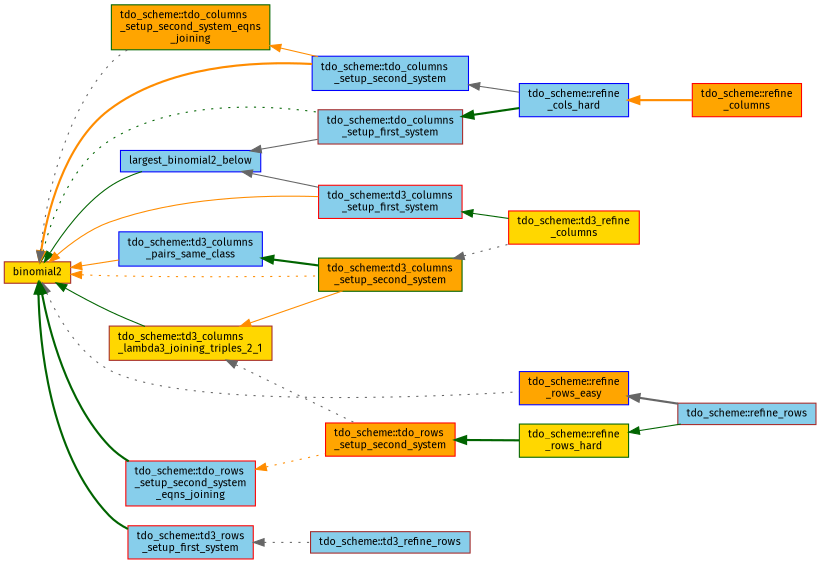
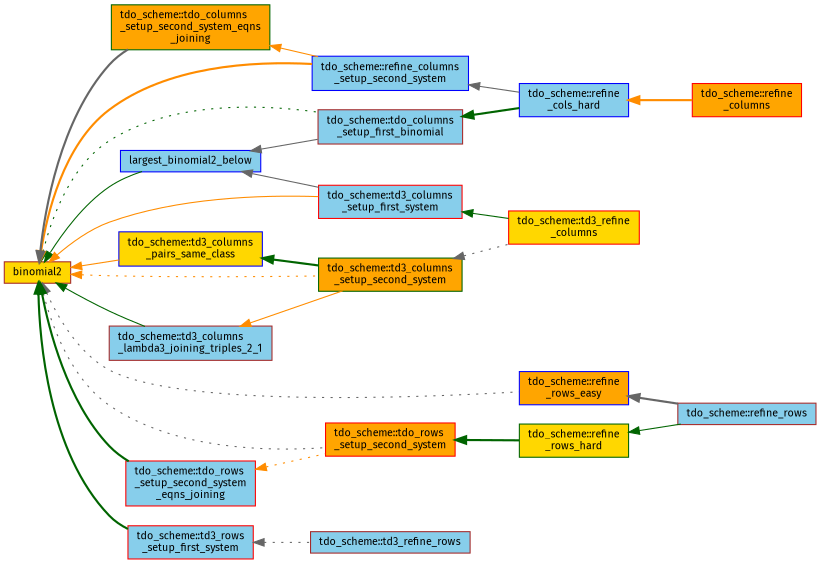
node "tdo_scheme::tdo_columns _setup_second_system": label "tdo_scheme::tdo_columns _setup_second_system" -> "tdo_scheme::refine_columns _setup_second_system"
node "tdo_scheme::tdo_columns _setup_first_system": label "tdo_scheme::tdo_columns _setup_first_system" -> "tdo_scheme::tdo_columns _setup_first_binomial"
edge "tdo_scheme::tdo_columns _setup_second_system_eqns _joining" -> "binomial2": style dotted -> bold
node "tdo_scheme::td3_columns _pairs_same_class": fillcolor skyblue -> gold
node "tdo_scheme::td3_columns _lambda3_joining_triples_2_1": fillcolor gold -> skyblue
edge "tdo_scheme::tdo_rows _setup_second_system" -> "tdo_scheme::td3_columns _lambda3_joining_triples_2_1": now "tdo_scheme::tdo_rows _setup_second_system" -> "binomial2"
